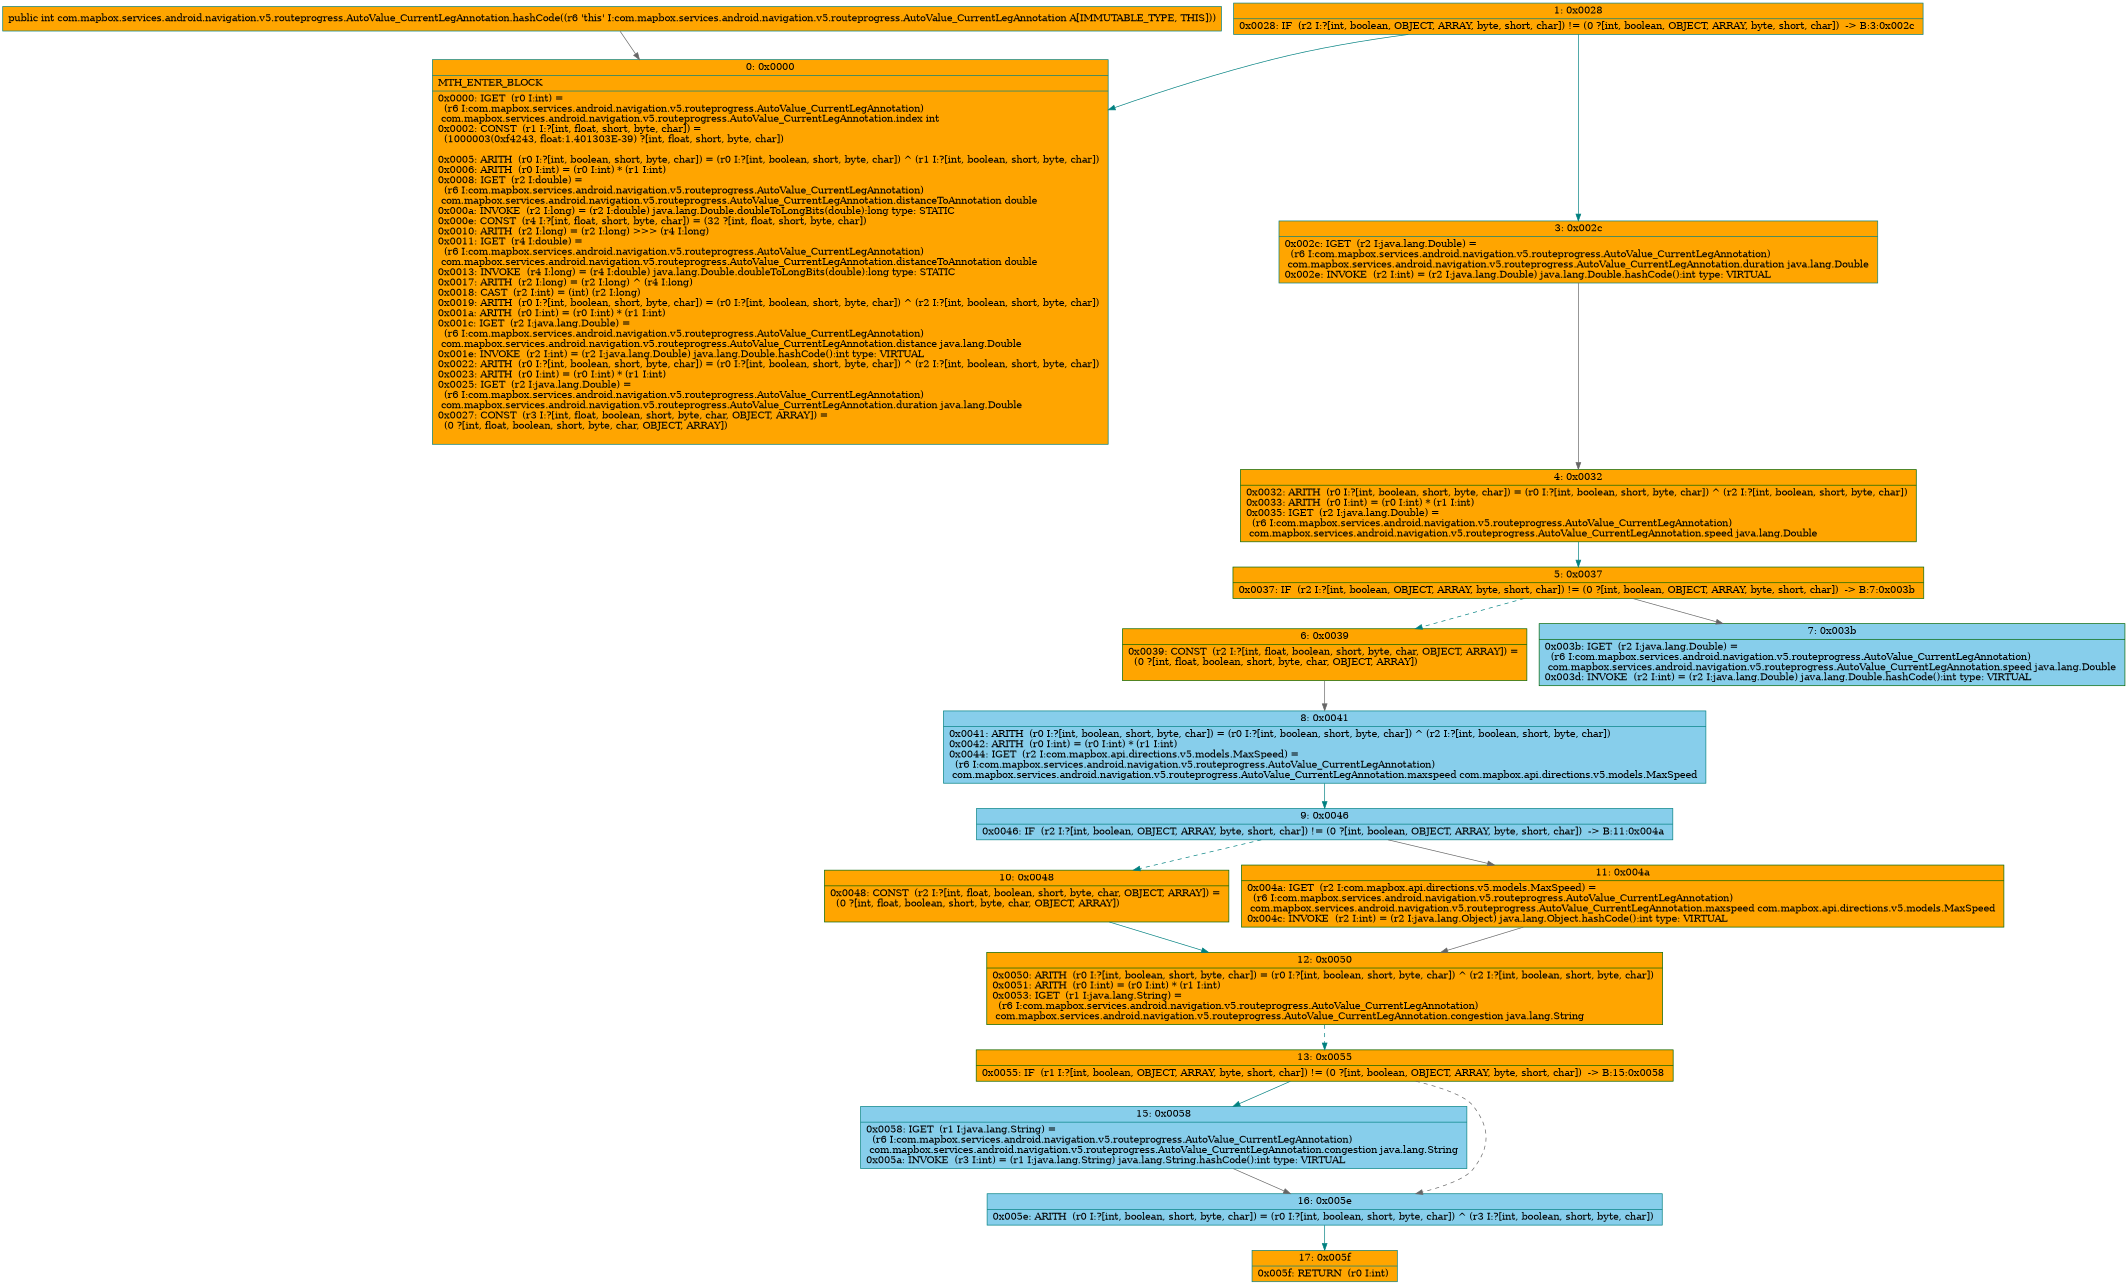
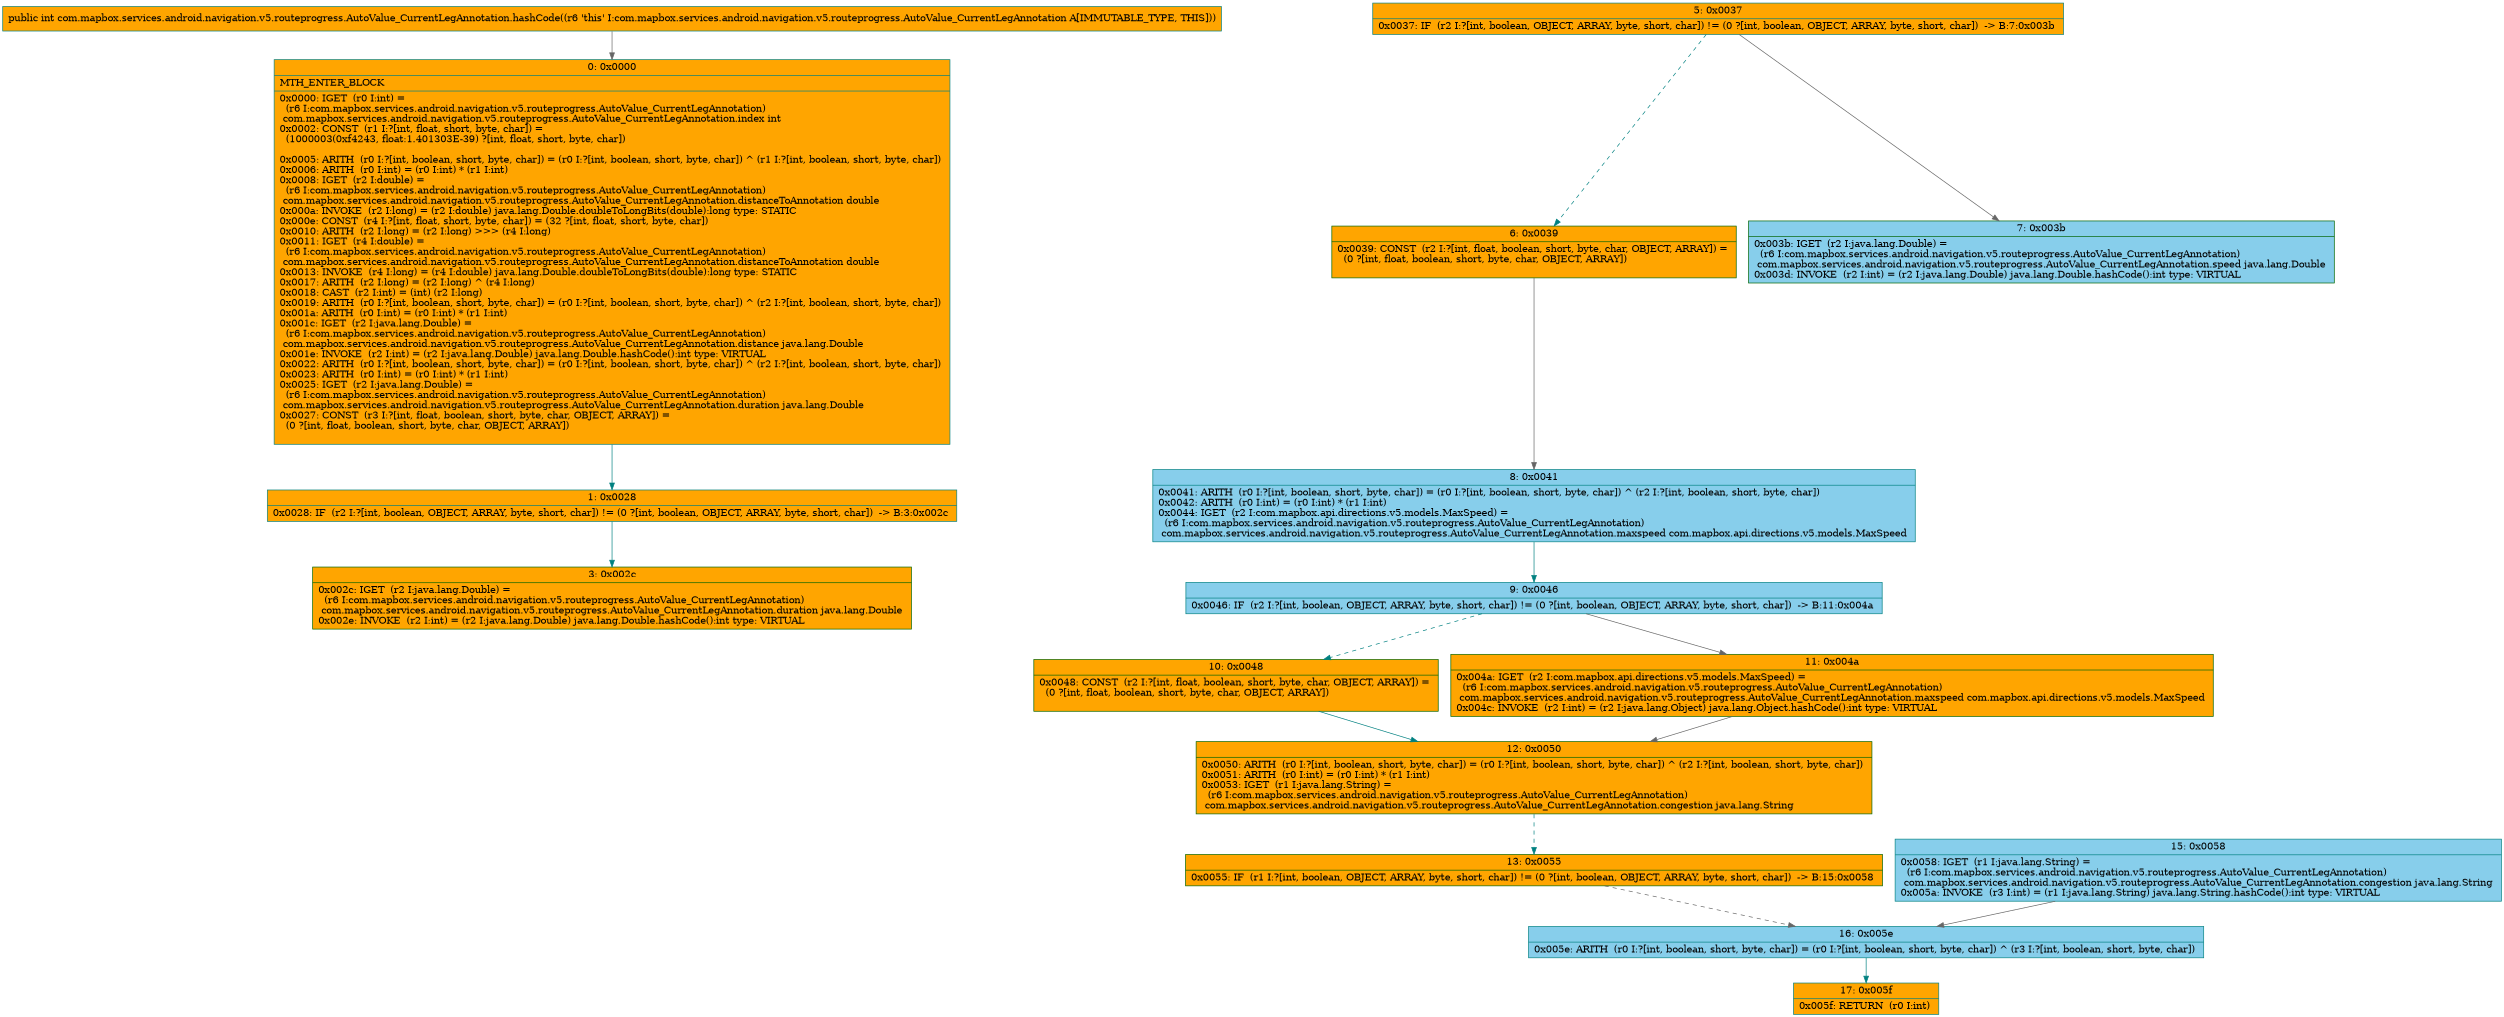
edge "1: 0x0028" -> "0: 0x0000": reversed
node "3: 0x002c": color teal -> darkgreen
node "4: 0x0032": removed
node "5: 0x0037": color darkgreen -> teal
edge "13: 0x0055" -> "15: 0x0058": removed
